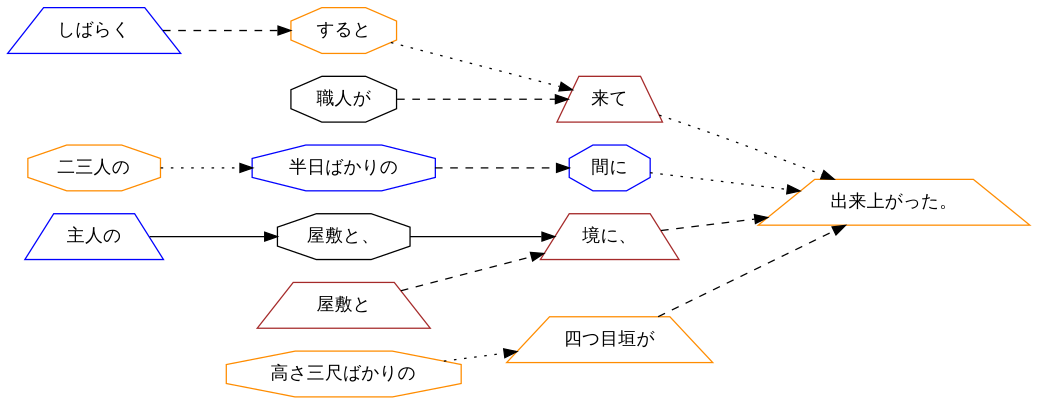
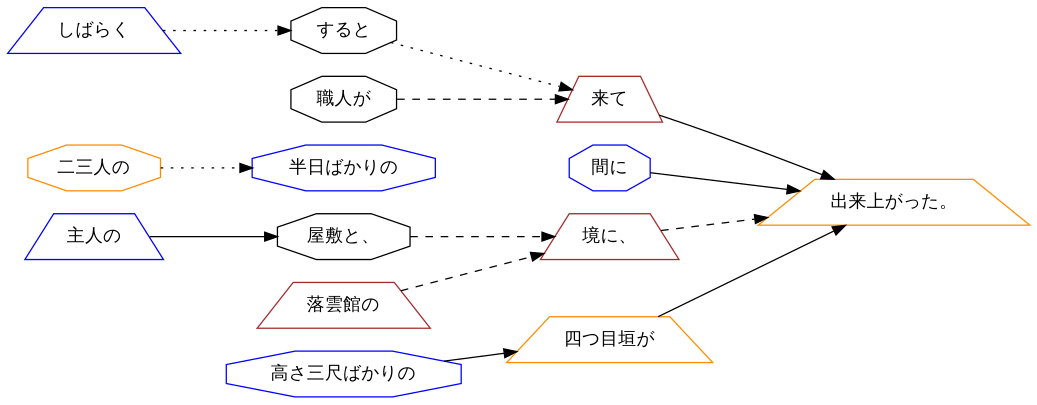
edge "しばらく" -> "すると": style dashed -> dotted
node "すると": color darkorange -> black
edge "来て" -> "出来上がった。": style dotted -> solid
edge "半日ばかりの" -> "間に": removed
edge "間に" -> "出来上がった。": style dotted -> solid
edge "屋敷と、" -> "境に、": style solid -> dashed
edge "四つ目垣が" -> "出来上がった。": style dashed -> solid
node "屋敷と": label "屋敷と" -> "落雲館の"
edge "高さ三尺ばかりの" -> "四つ目垣が": style dotted -> solid
node "高さ三尺ばかりの": color darkorange -> blue
